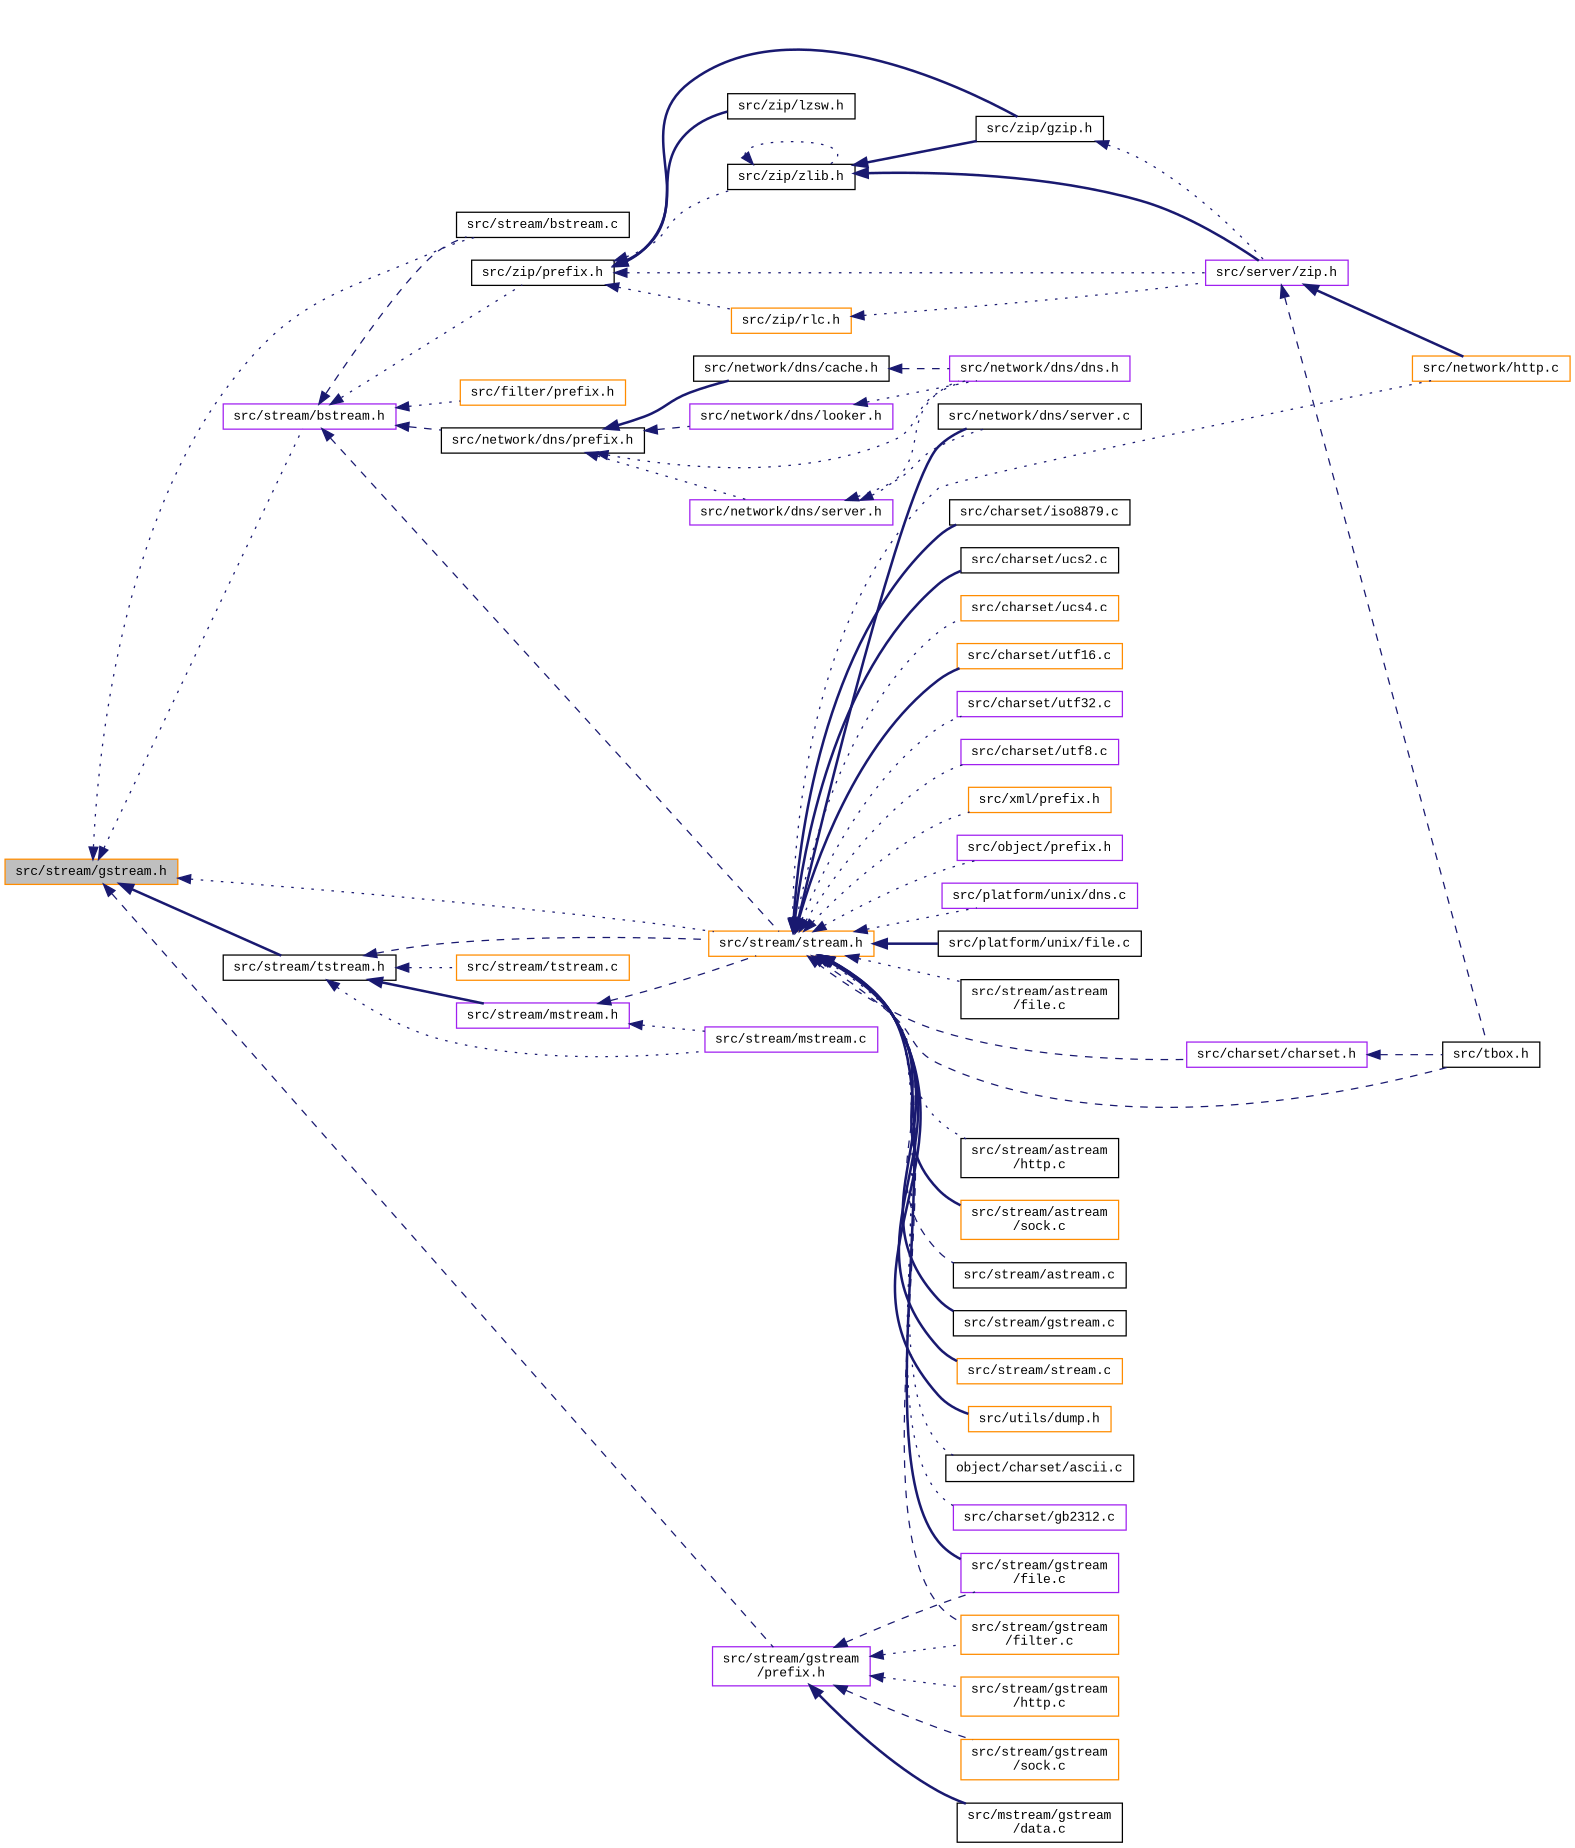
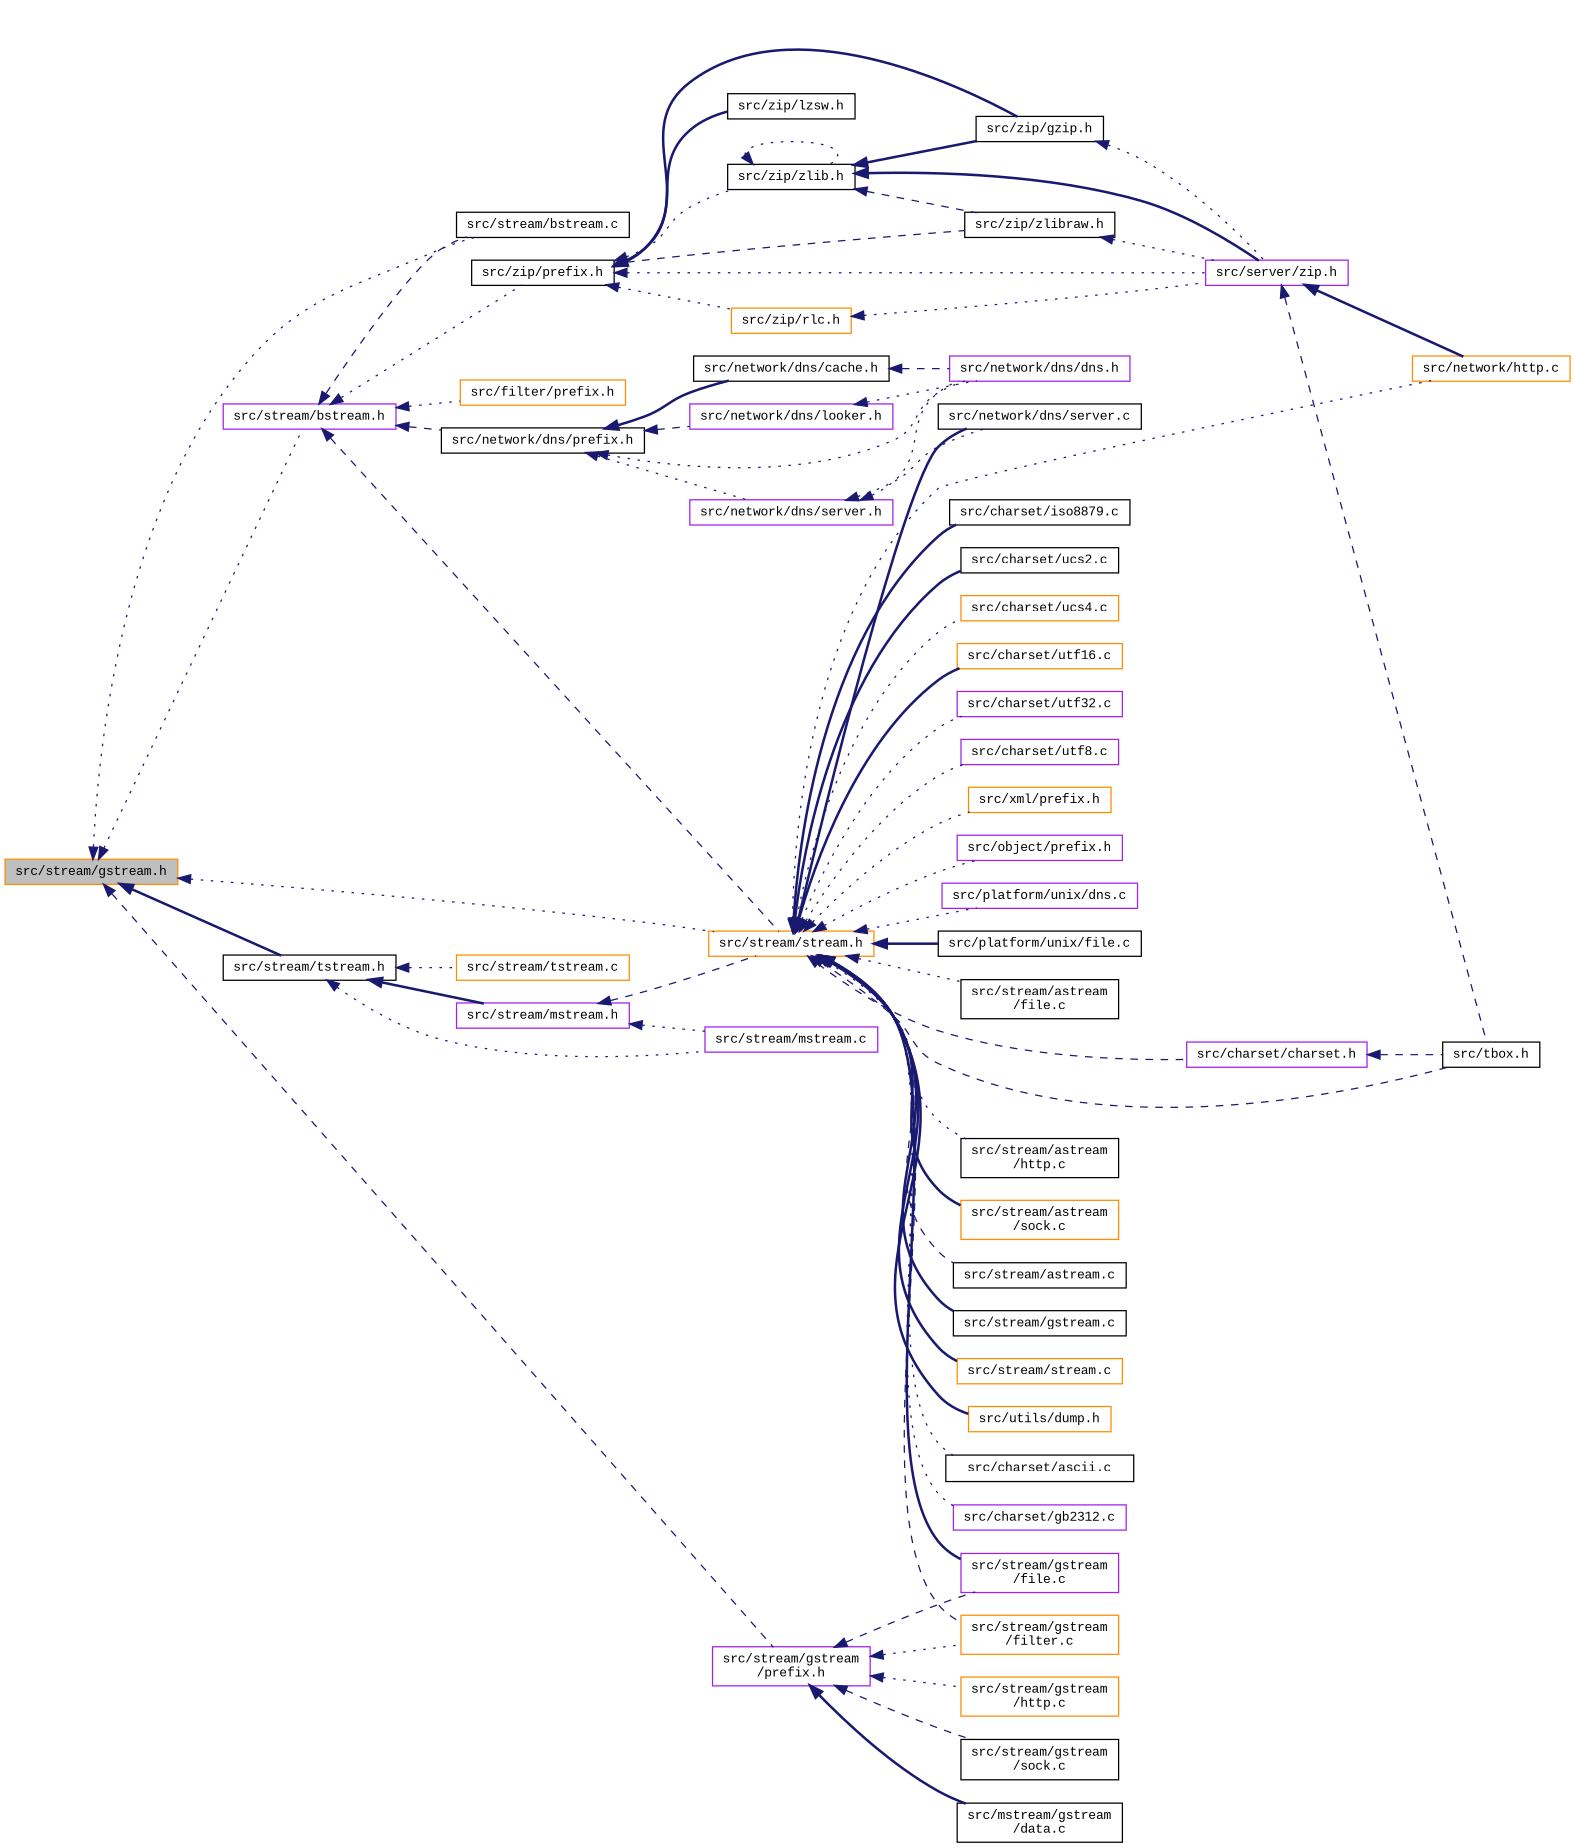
node "src/zip/zlibraw.h": added
edge "src/stream/stream.h" -> "src/stream/tstream.h": removed
node "object/charset/ascii.c": label "object/charset/ascii.c" -> "src/charset/ascii.c"
node "src/stream/gstream /sock.c": color darkorange -> black
